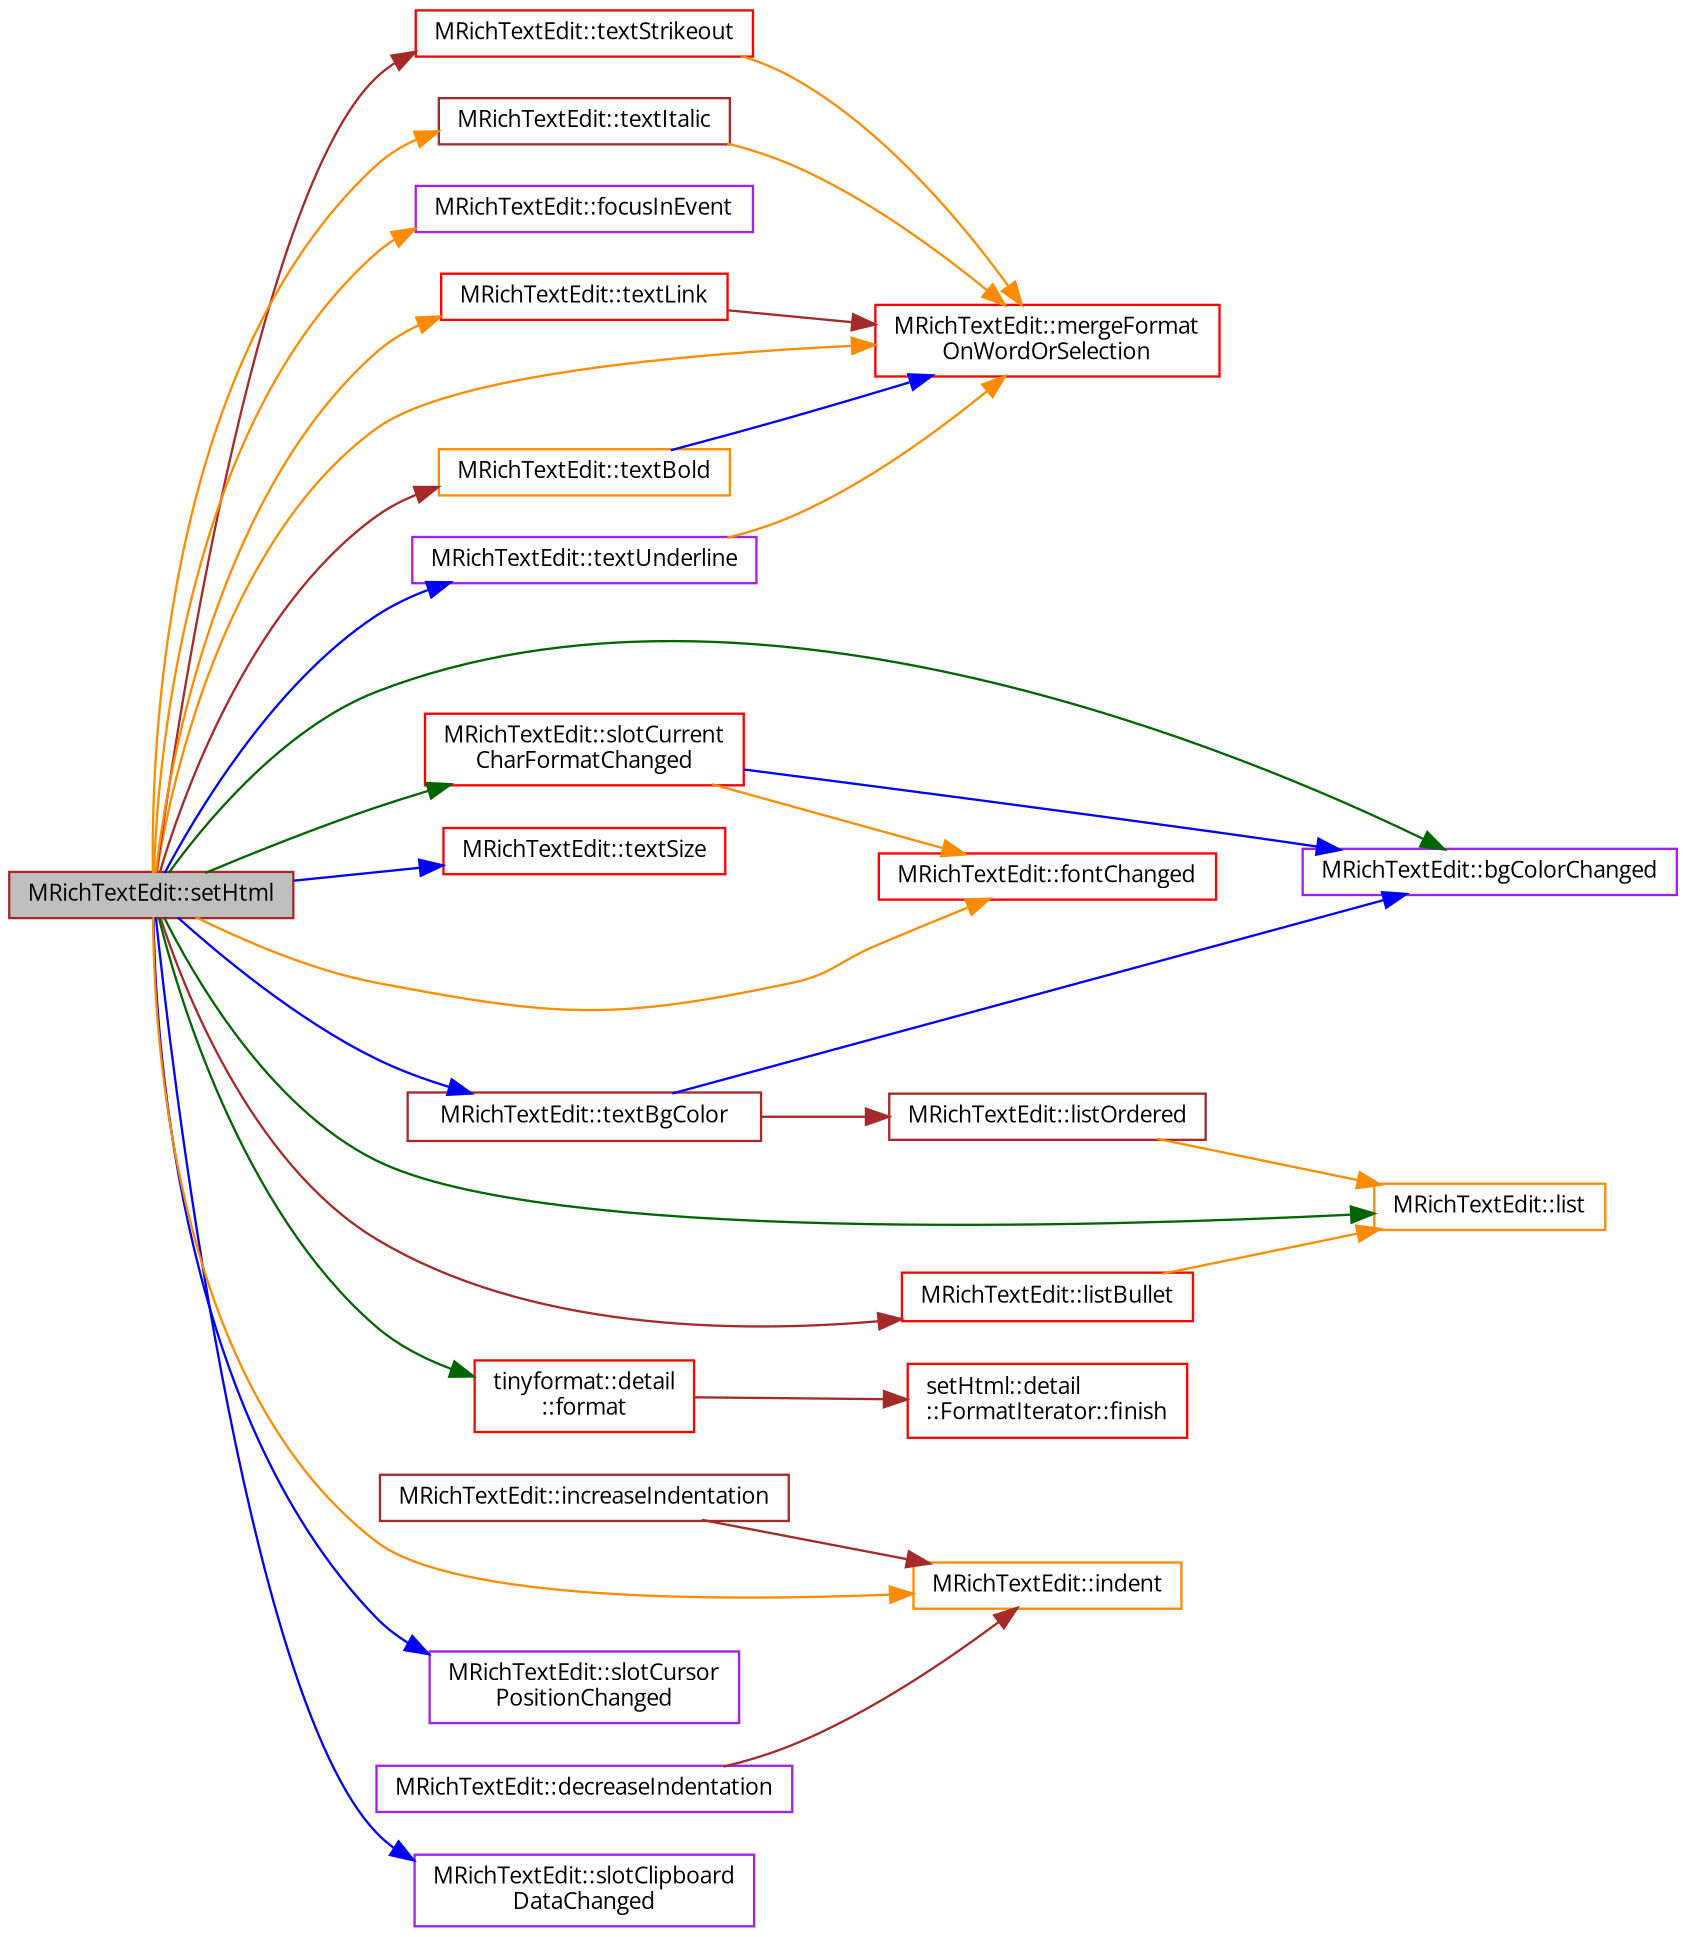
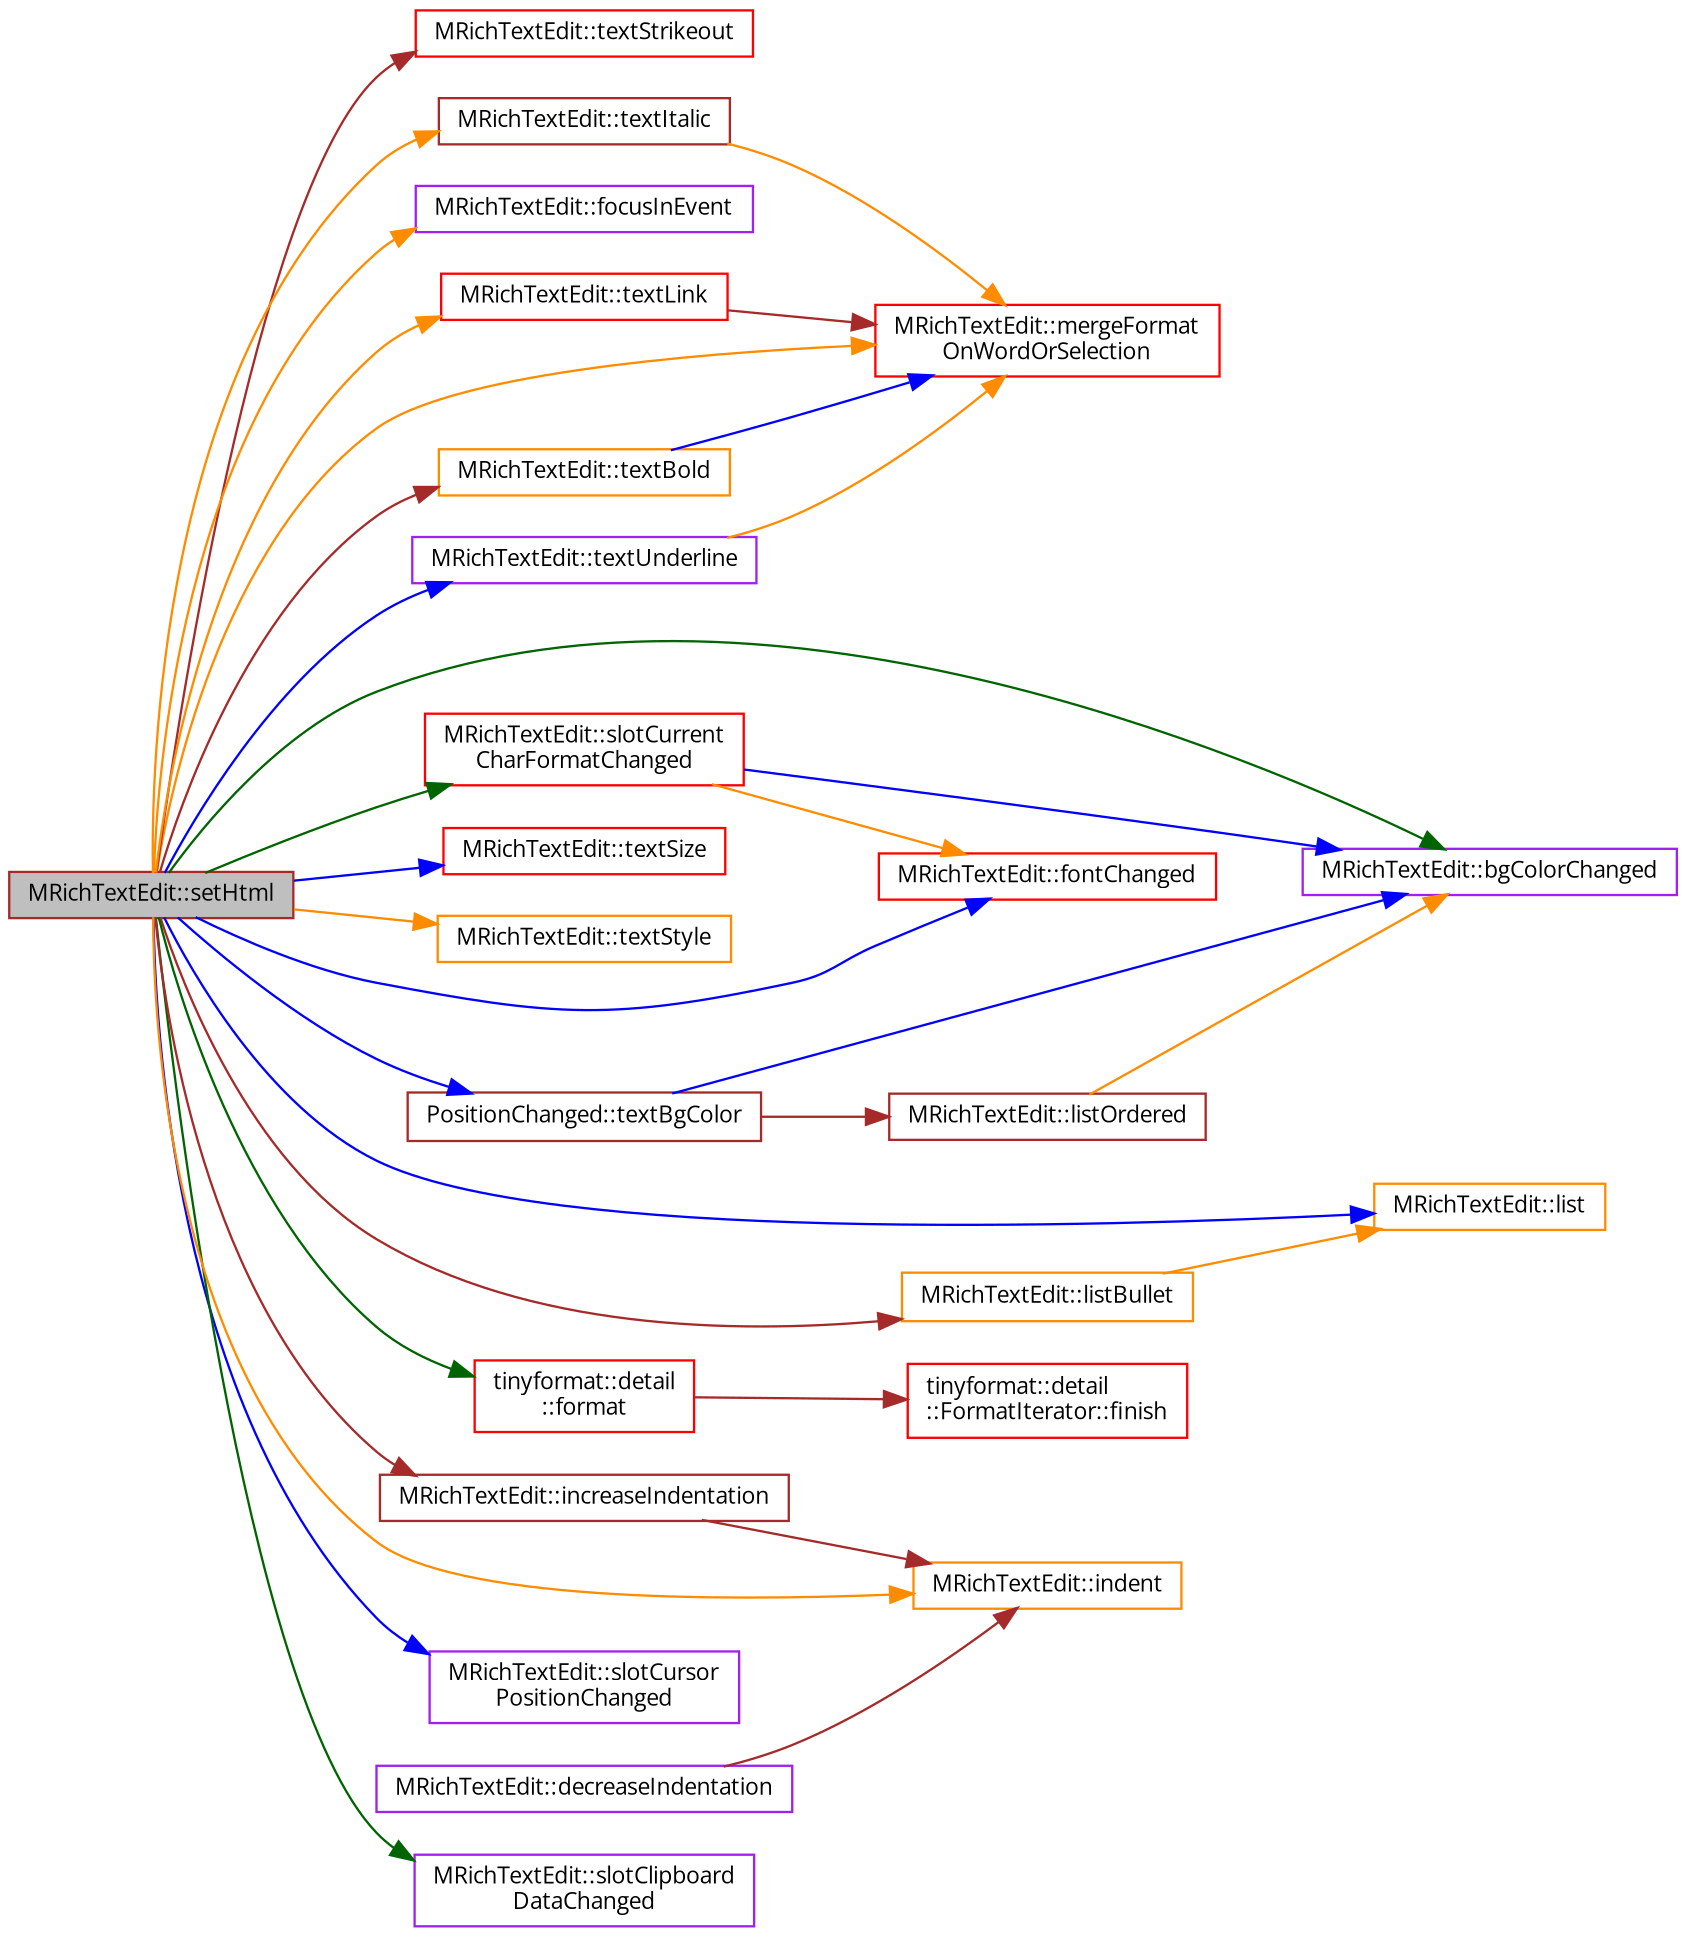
edge "MRichTextEdit::textStrikeout" -> "MRichTextEdit::mergeFormat OnWordOrSelection": removed
node "MRichTextEdit::textStyle": added
edge "MRichTextEdit::setHtml" -> "MRichTextEdit::fontChanged": color darkorange -> blue
node "MRichTextEdit::textBgColor": label "MRichTextEdit::textBgColor" -> "PositionChanged::textBgColor"
edge "MRichTextEdit::listOrdered" -> "MRichTextEdit::list": now "MRichTextEdit::listOrdered" -> "MRichTextEdit::bgColorChanged"
edge "MRichTextEdit::setHtml" -> "MRichTextEdit::increaseIndentation": added
edge "MRichTextEdit::setHtml" -> "MRichTextEdit::list": color darkgreen -> blue
node "MRichTextEdit::listBullet": color red -> darkorange
edge "MRichTextEdit::setHtml" -> "MRichTextEdit::slotClipboard DataChanged": color blue -> darkgreen
node "setHtml::detail ::FormatIterator::finish": label "setHtml::detail ::FormatIterator::finish" -> "tinyformat::detail ::FormatIterator::finish"
